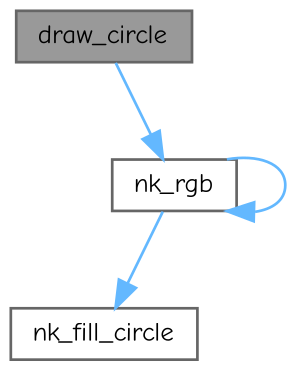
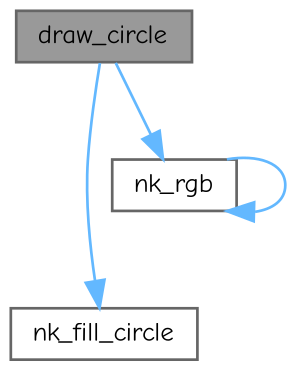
edge "nk_rgb" -> "nk_fill_circle": now "draw_circle" -> "nk_fill_circle"
